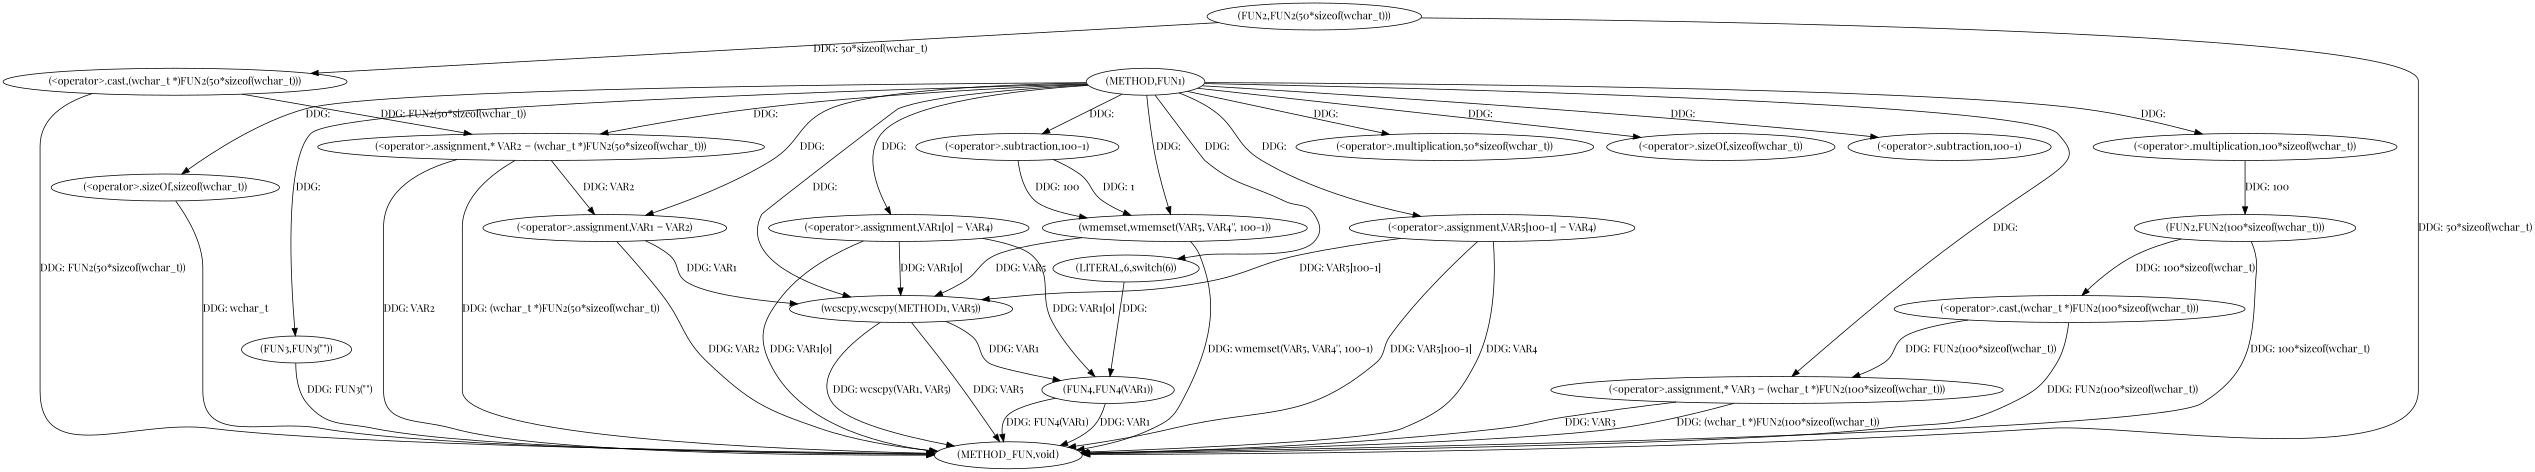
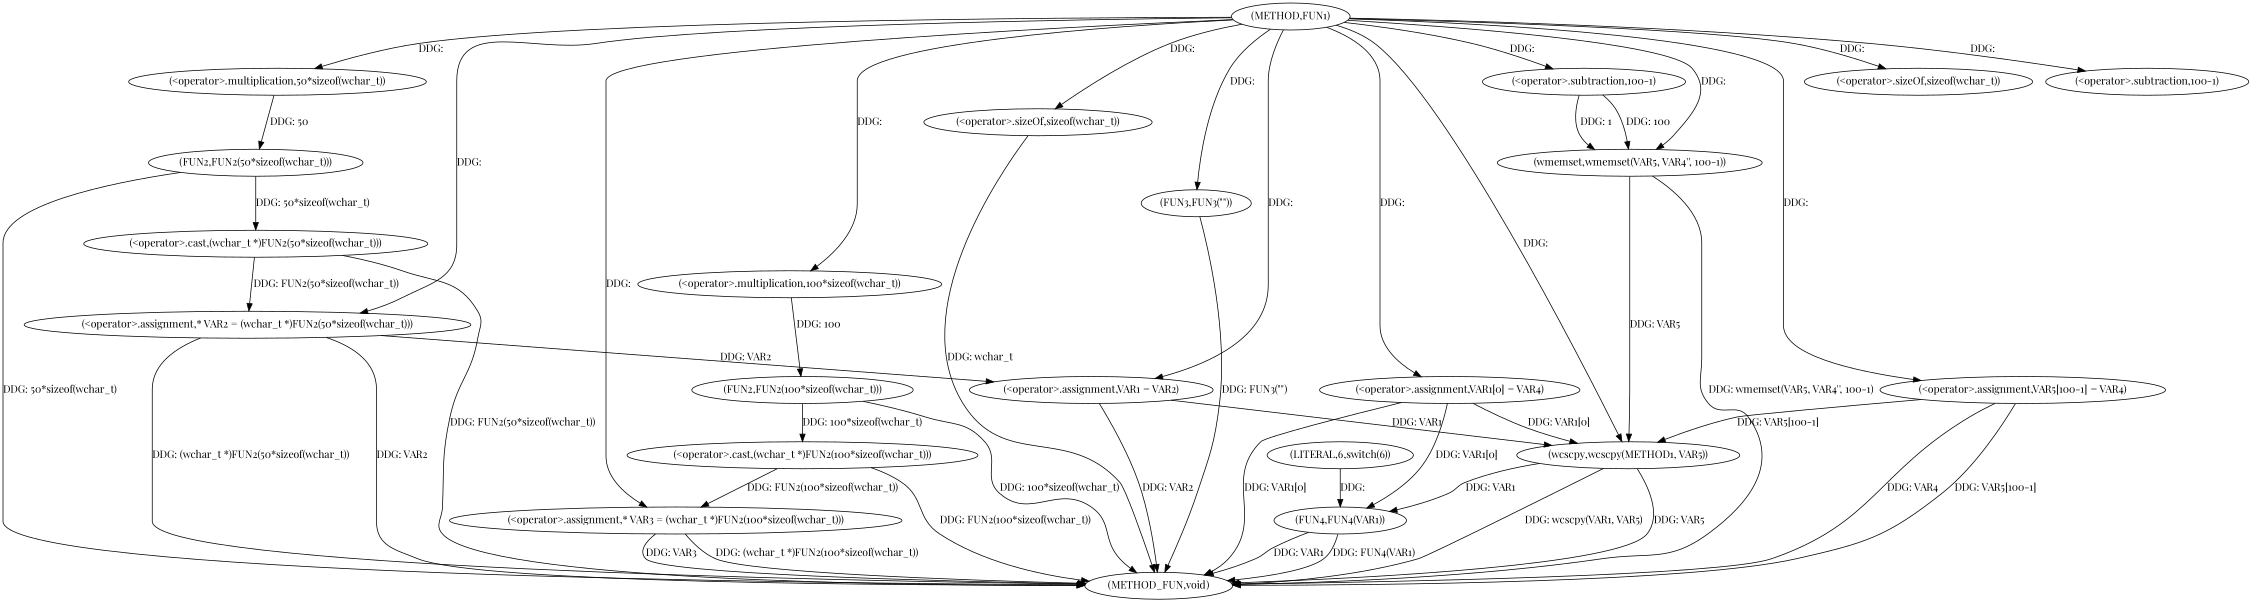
edge "(<operator>.multiplication,50*sizeof(wchar_t))" -> "(FUN2,FUN2(50*sizeof(wchar_t)))": added, label "DDG: 50"
edge "(METHOD,FUN1)" -> "(LITERAL,6,switch(6))": removed, label "DDG:"
